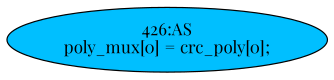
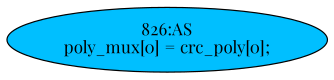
node "426:AS poly_mux[0] = crc_poly[0];": label "426:AS poly_mux[0] = crc_poly[0];" -> "826:AS poly_mux[0] = crc_poly[0];"
